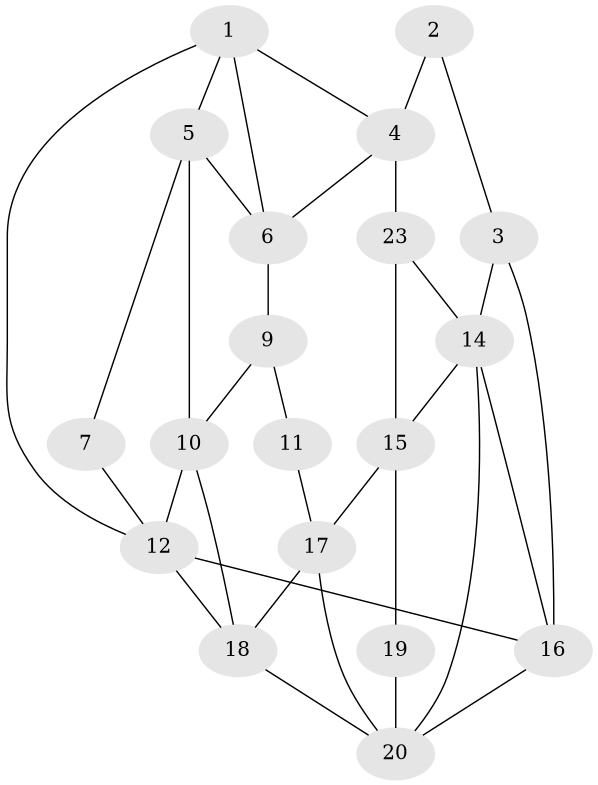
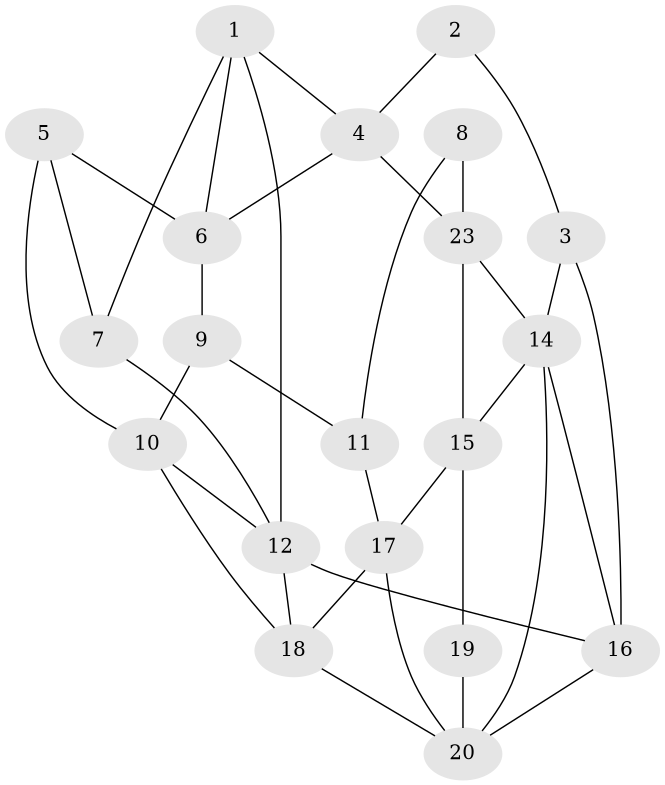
edge "1" -- "5": now "1" -- "7"
node "8": added
